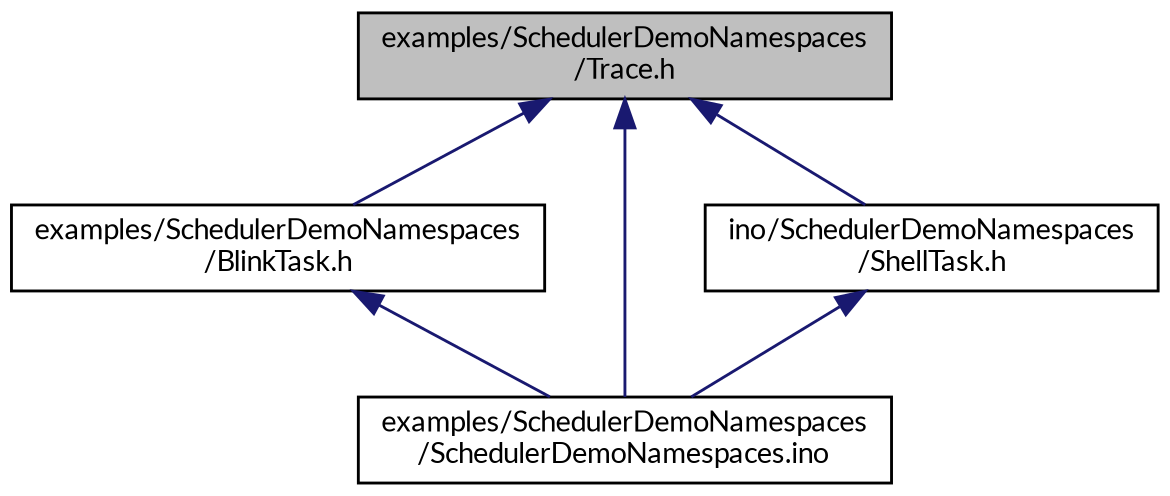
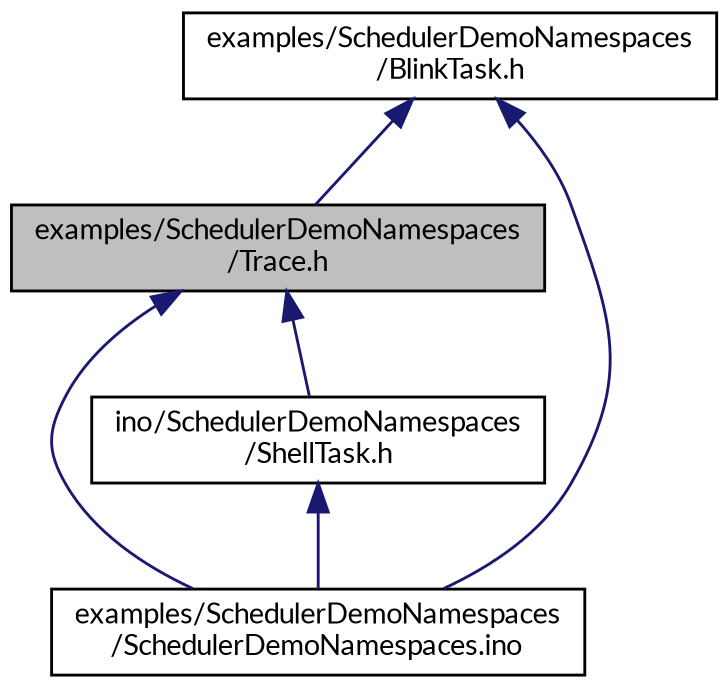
edge "examples/SchedulerDemoNamespaces /BlinkTask.h" -> "examples/SchedulerDemoNamespaces /Trace.h": reversed
